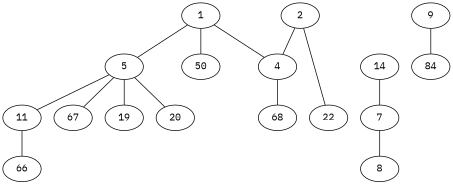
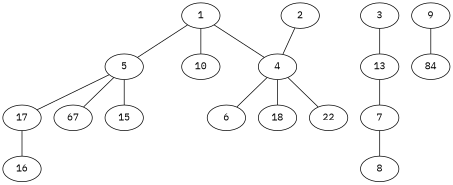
node "3": added
node "50": label "50" -> "10"
edge "2" -- "22": now "4" -- "22"
node "14": label "14" -> "13"
node "11": label "11" -> "17"
node "19": label "19" -> "15"
node "20": removed
node "6": added
node "68": label "68" -> "18"
node "66": label "66" -> "16"
